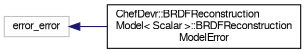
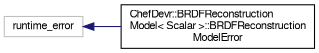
node "error_error": label "error_error" -> "runtime_error"
